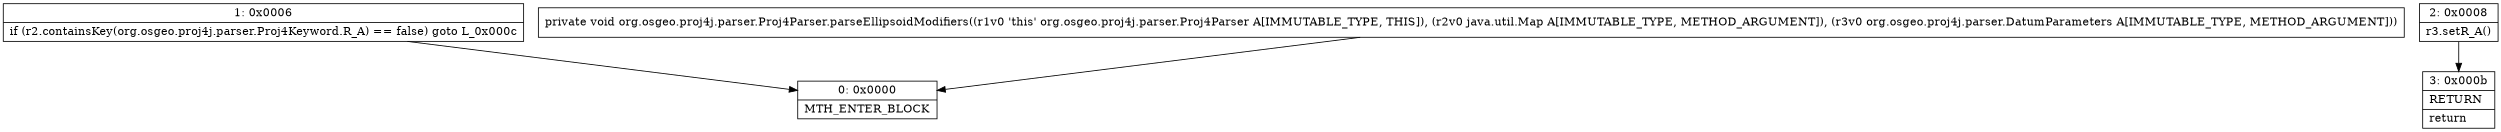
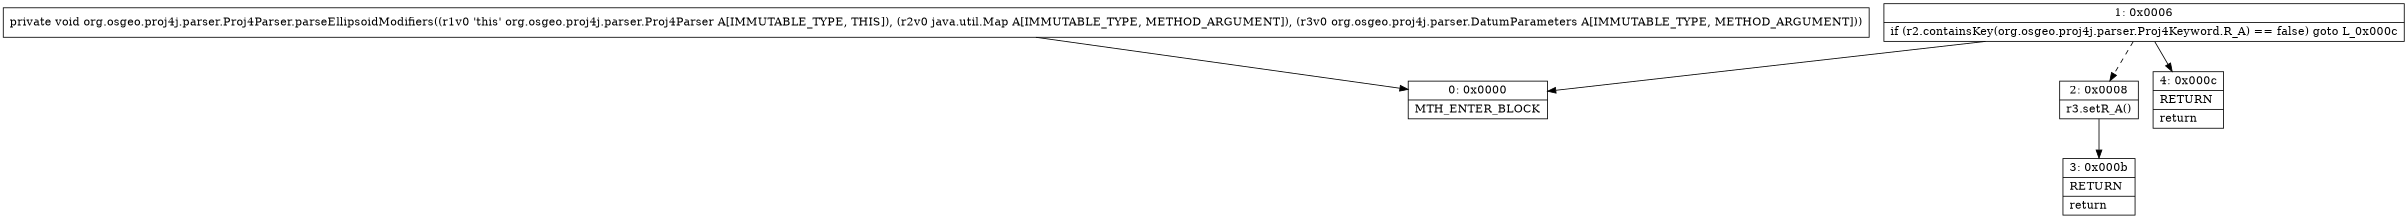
edge "1: 0x0006" -> "2: 0x0008": added
node "4: 0x000c": added
